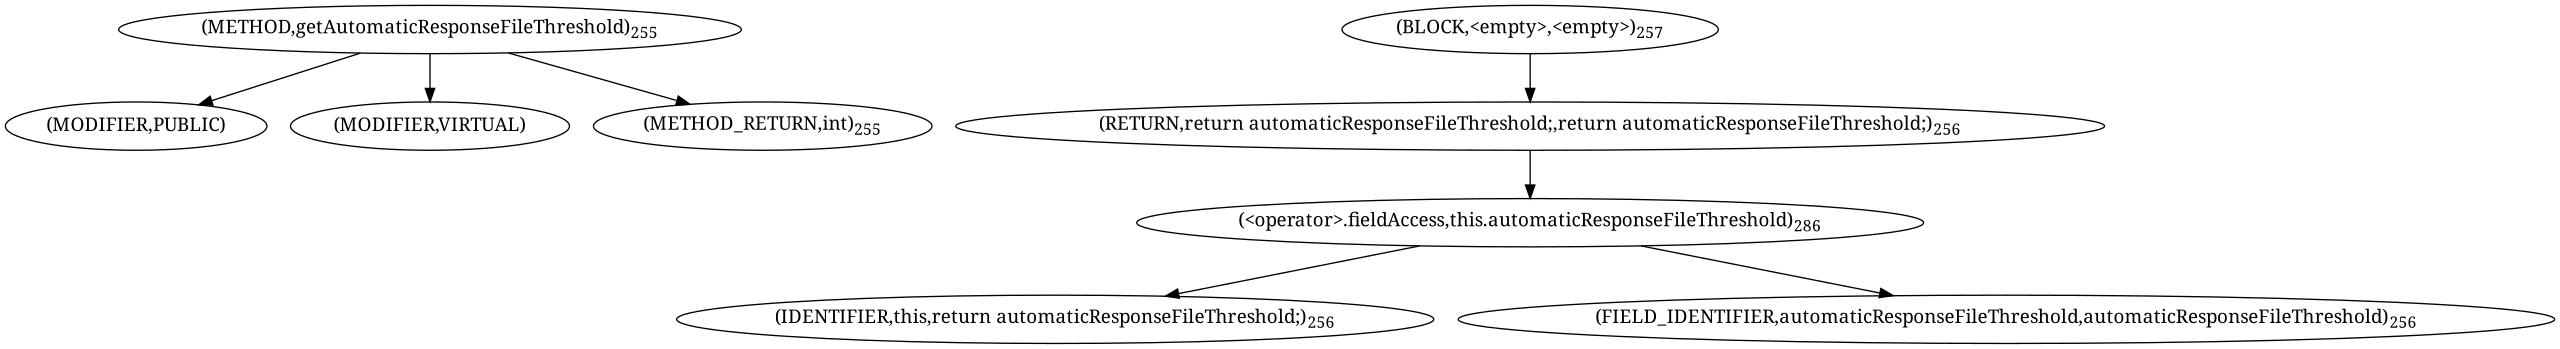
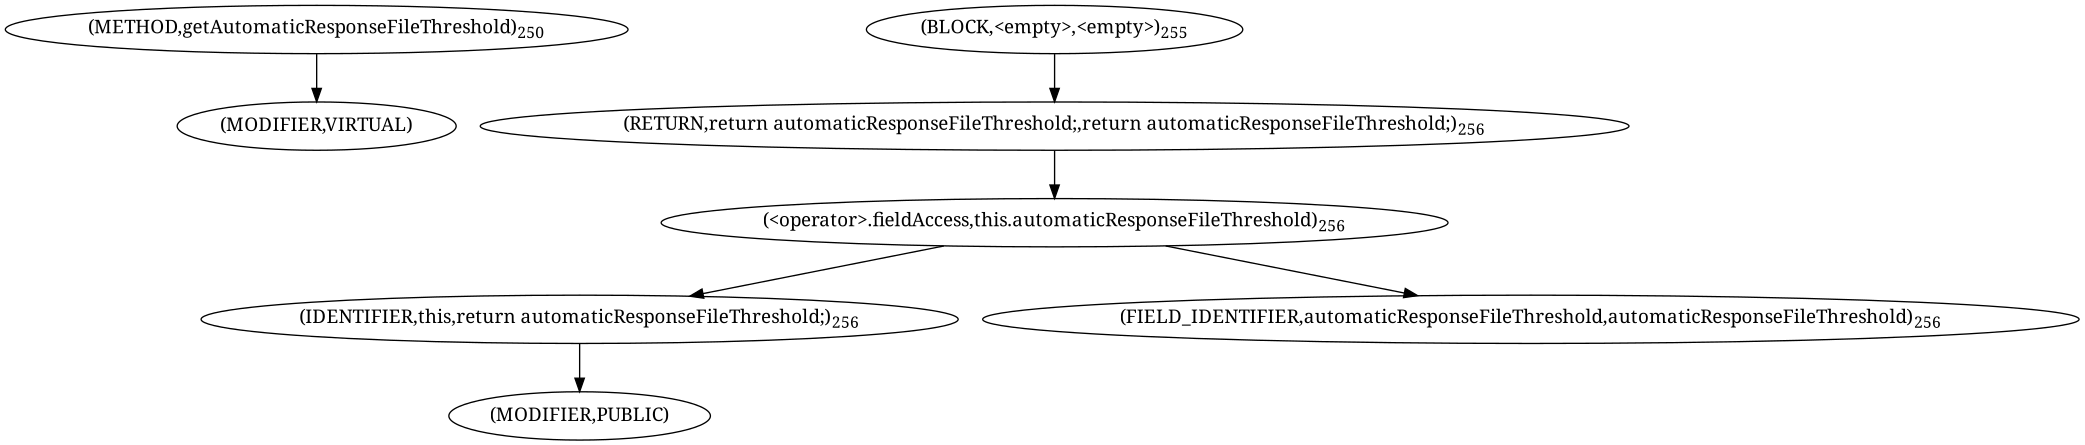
node "(METHOD,getAutomaticResponseFileThreshold)": text "255" -> "250"
node "(BLOCK,<empty>,<empty>)": text "257" -> "255"
edge "(METHOD,getAutomaticResponseFileThreshold)" -> "(MODIFIER,PUBLIC)": now "(IDENTIFIER,this,return automaticResponseFileThreshold;)" -> "(MODIFIER,PUBLIC)"
node "(METHOD_RETURN,int)": removed
node "(<operator>.fieldAccess,this.automaticResponseFileThreshold)": text "286" -> "256"
